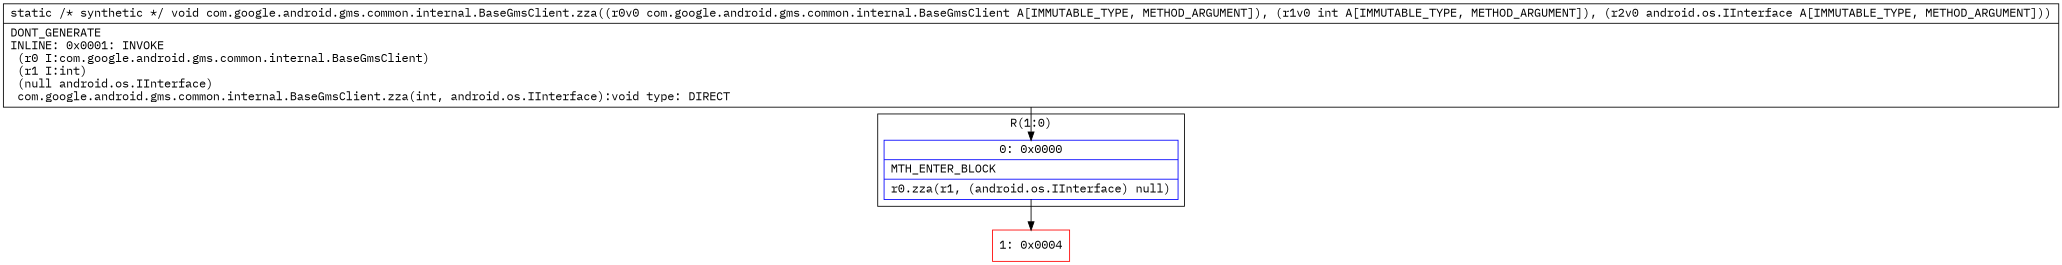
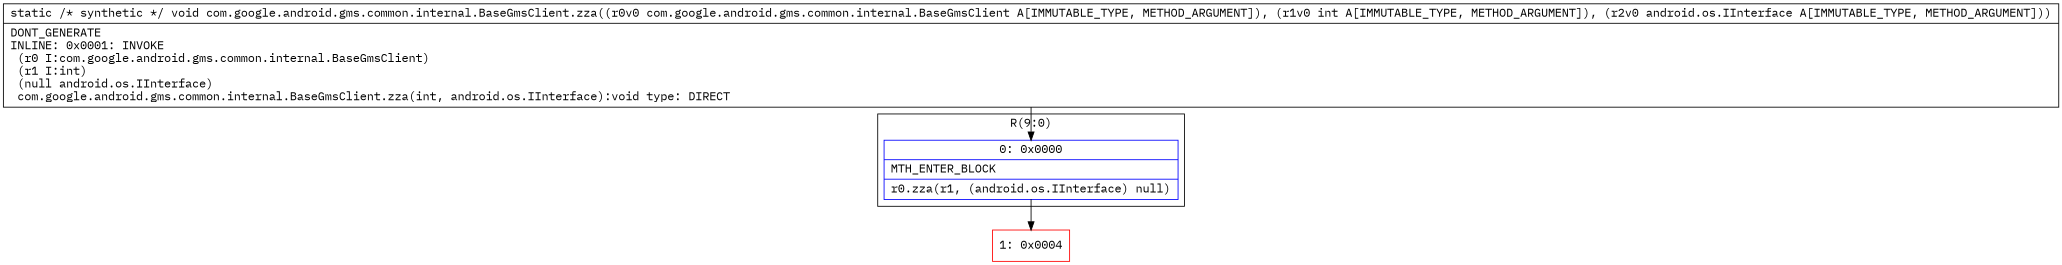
cluster "R(1:0)": label "R(1:0)" -> "R(9:0)"
